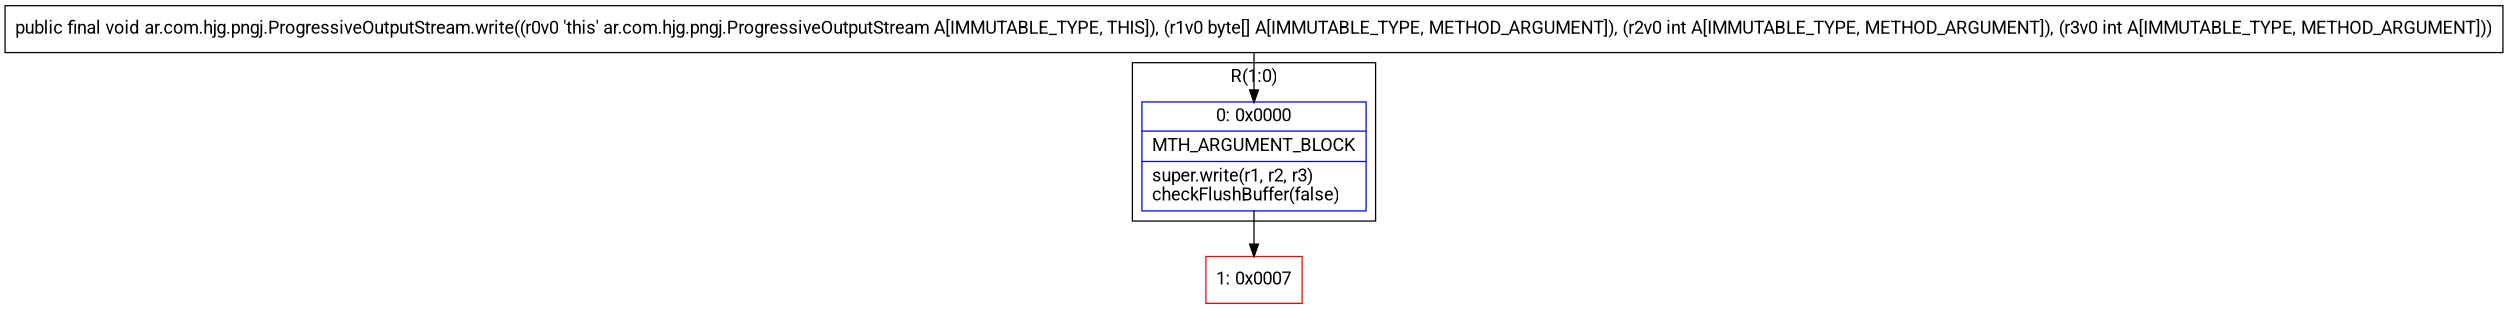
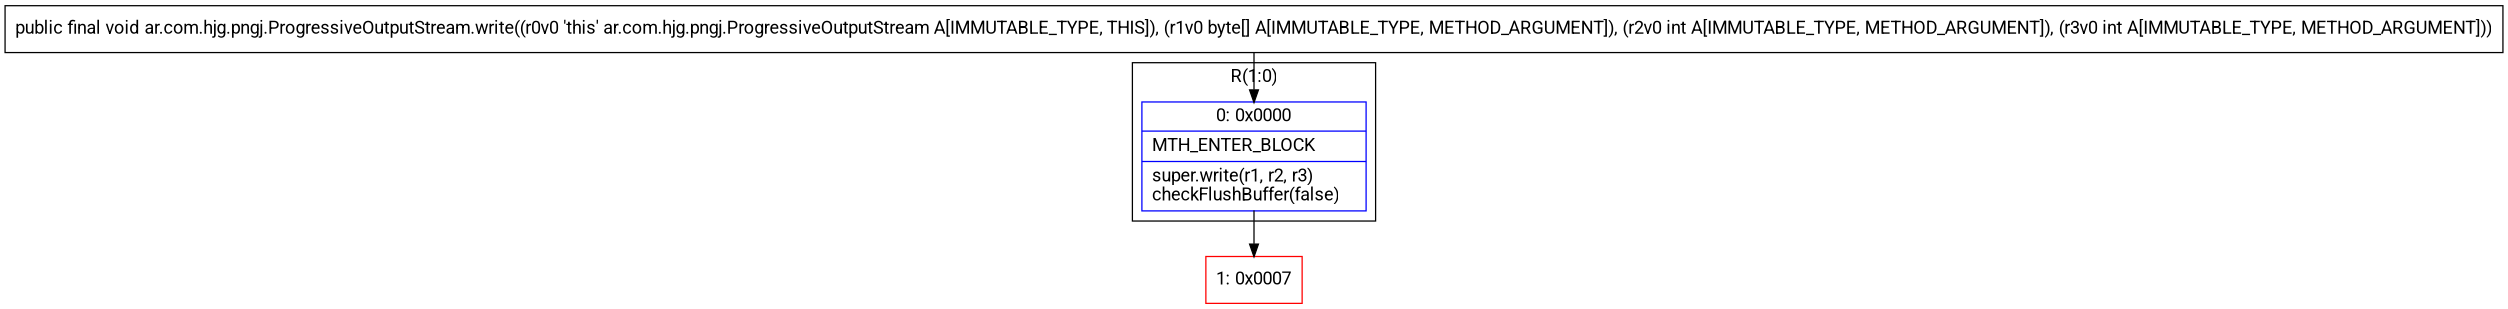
node "0: 0x0000": text "MTH_ARGUMENT_BLOCK" -> "MTH_ENTER_BLOCK"
